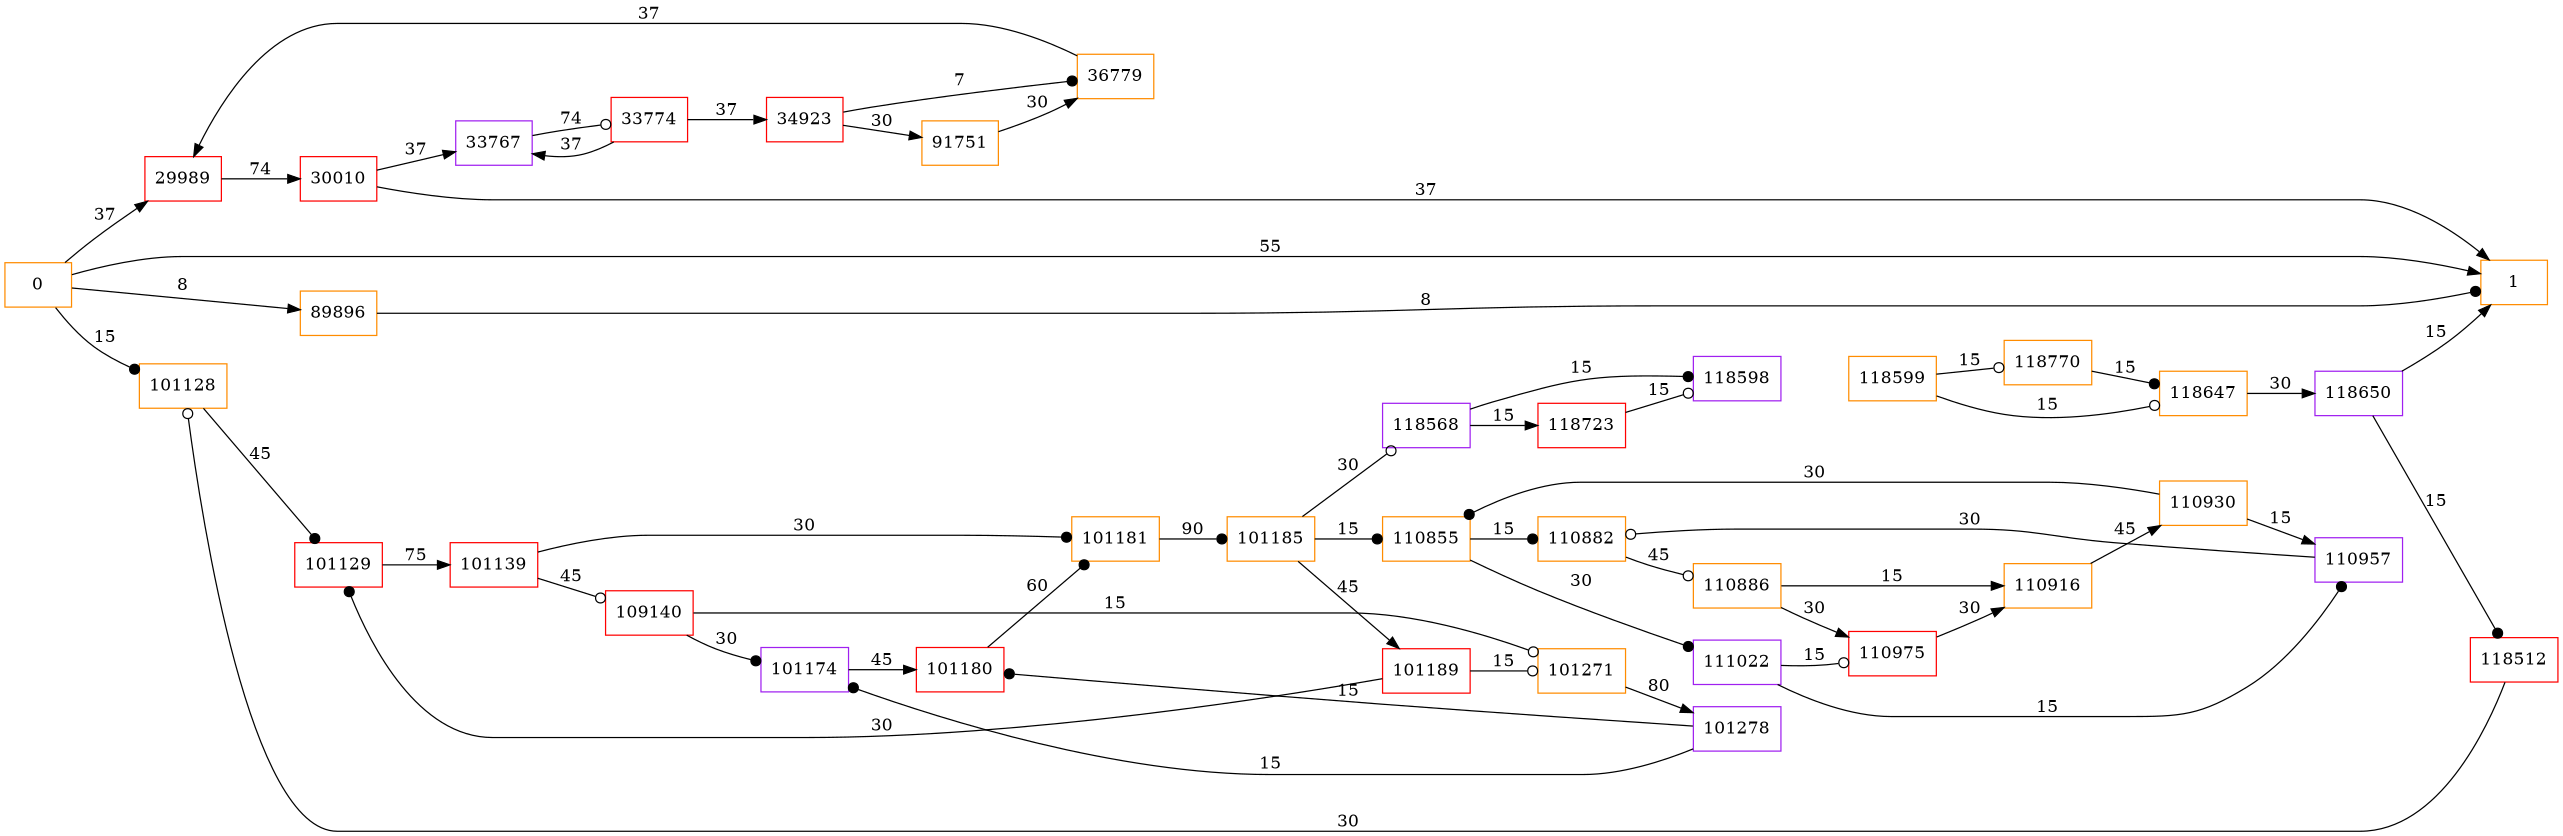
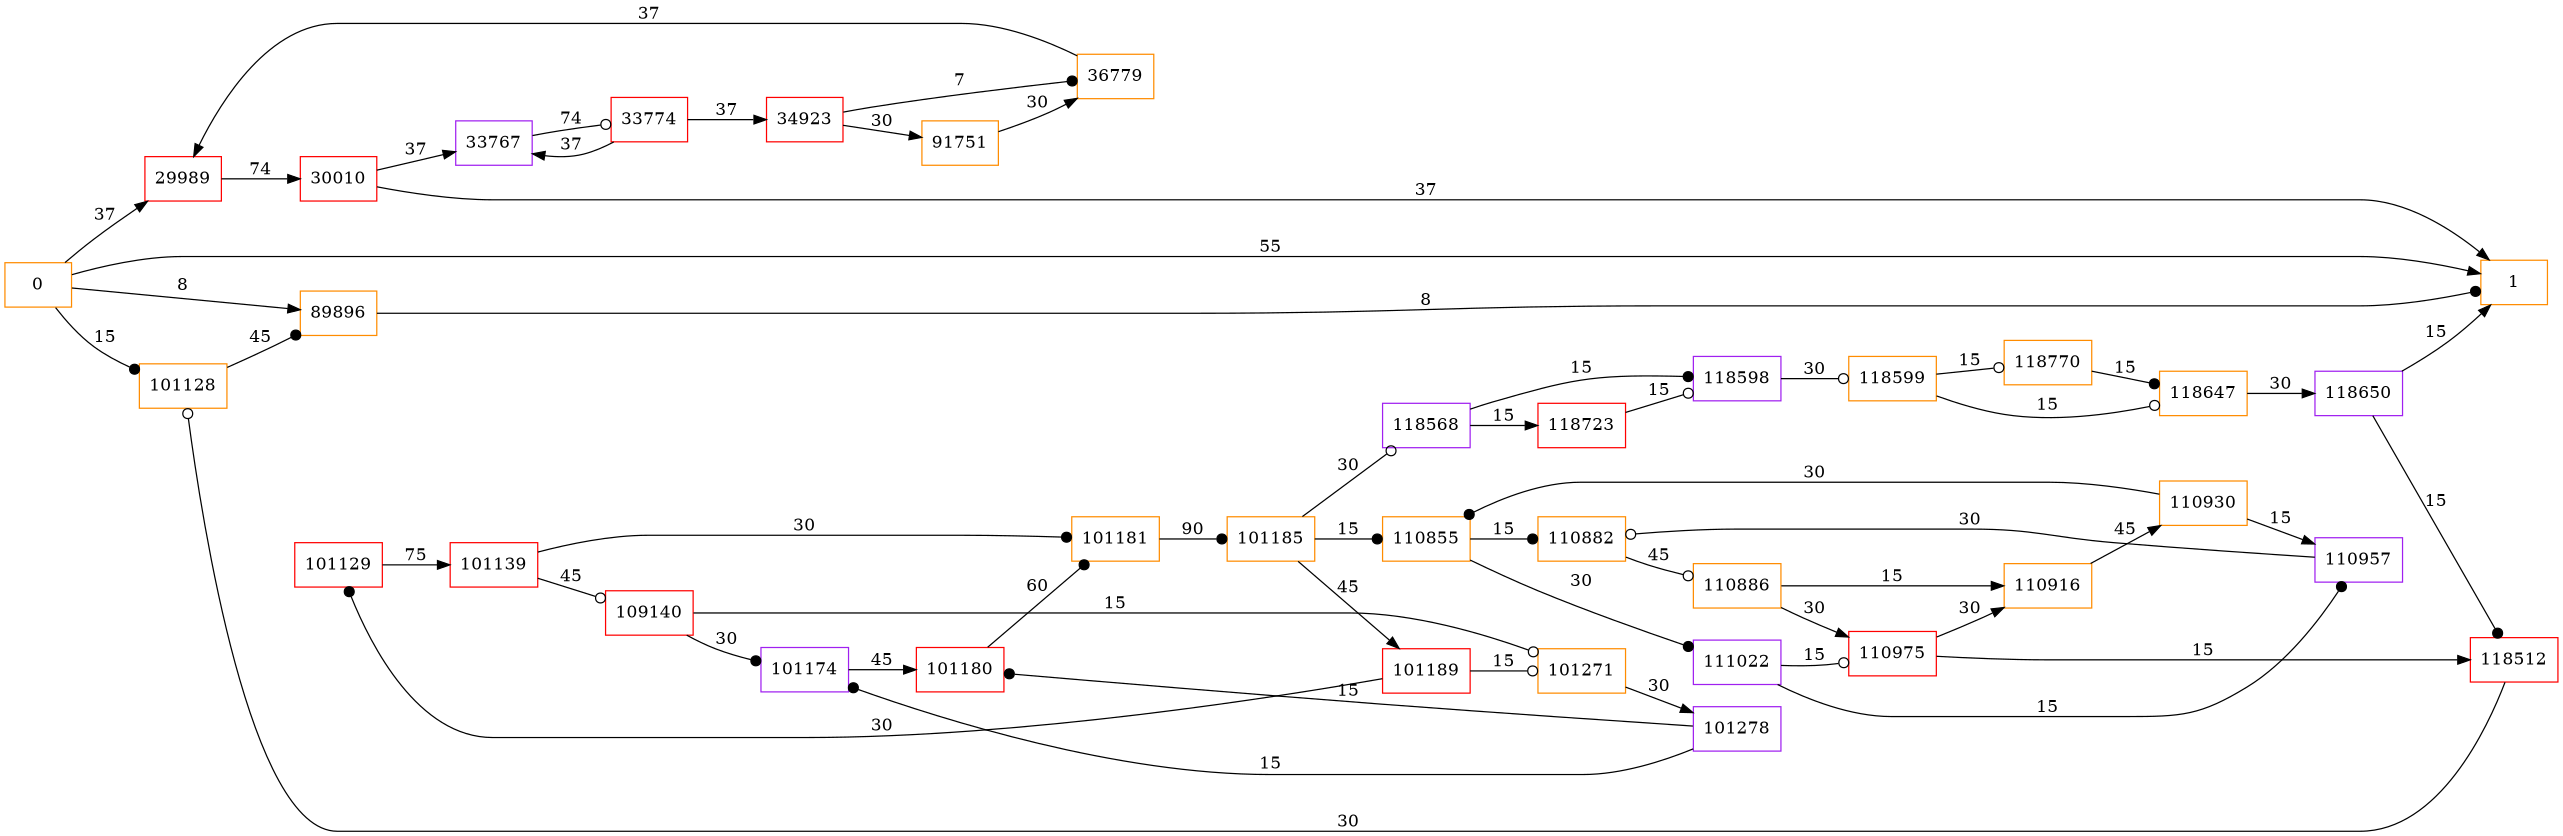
edge "118598" -> "118599": added, label "30"
edge "101128" -> "101129": now "101128" -> "89896"
edge "110975" -> "118512": added, label "15"
edge "101271" -> "101278": label "80" -> "30"
